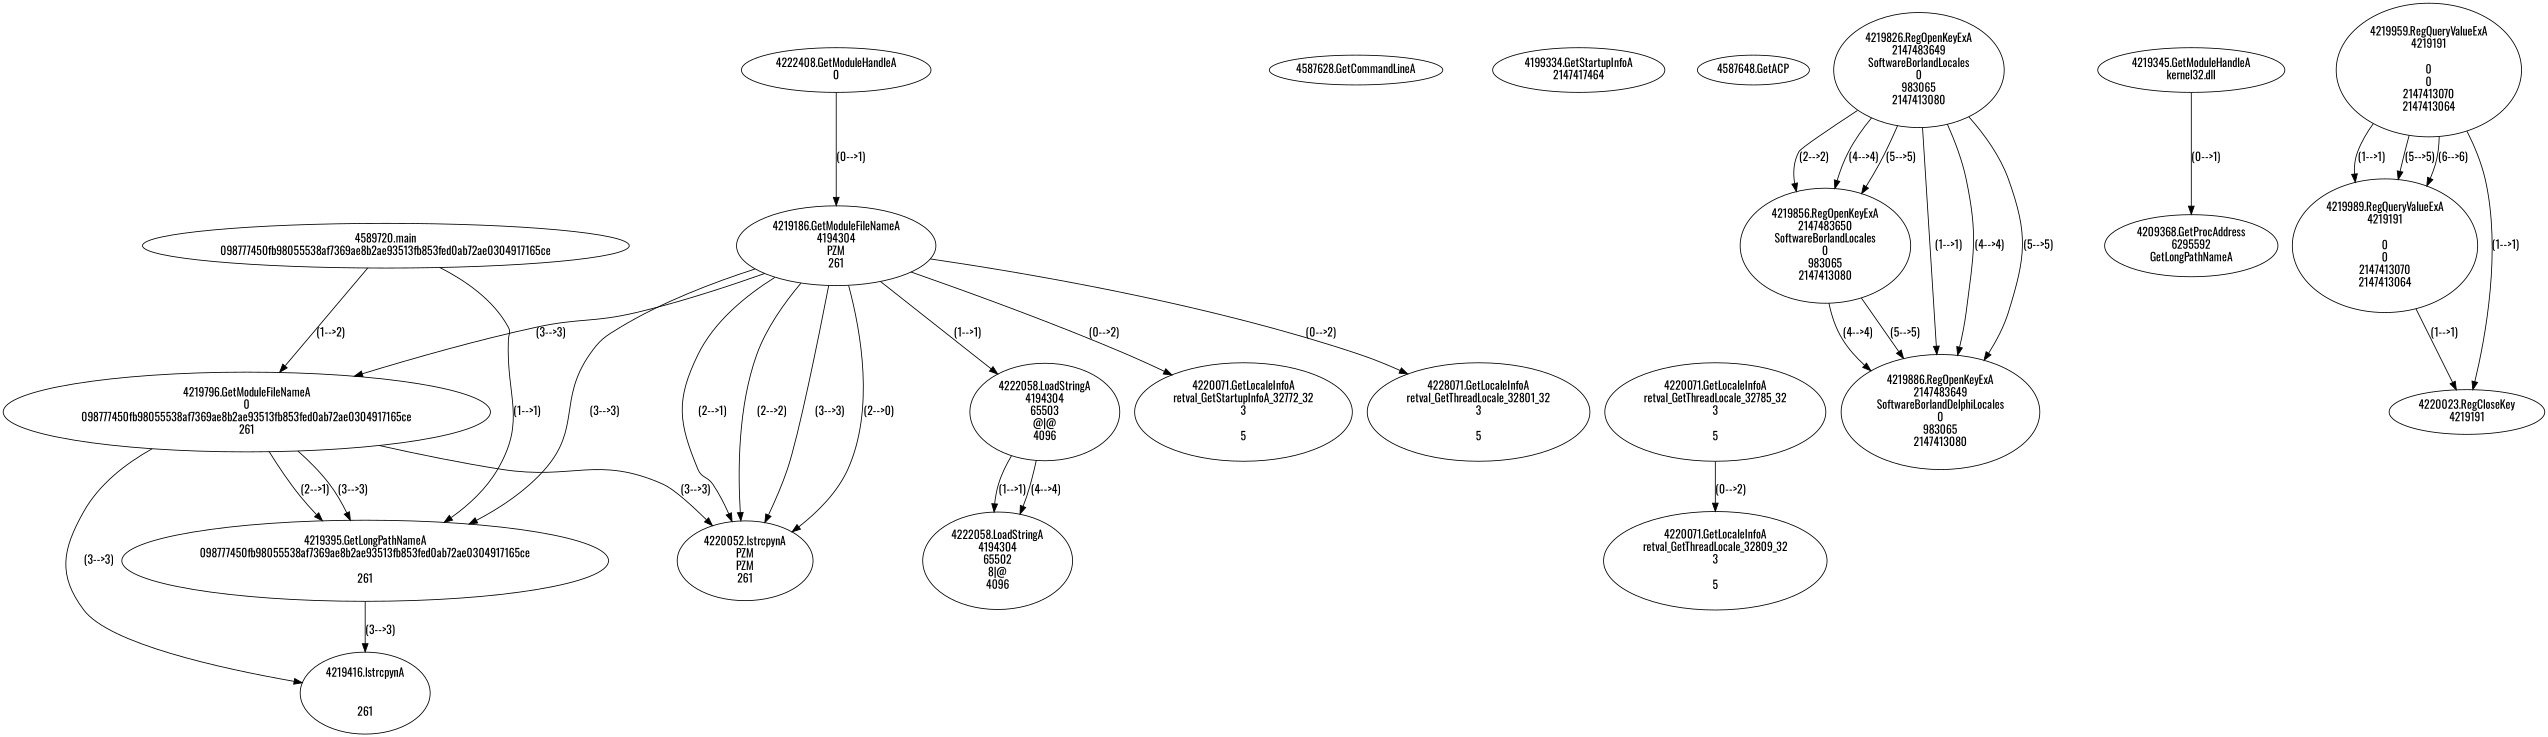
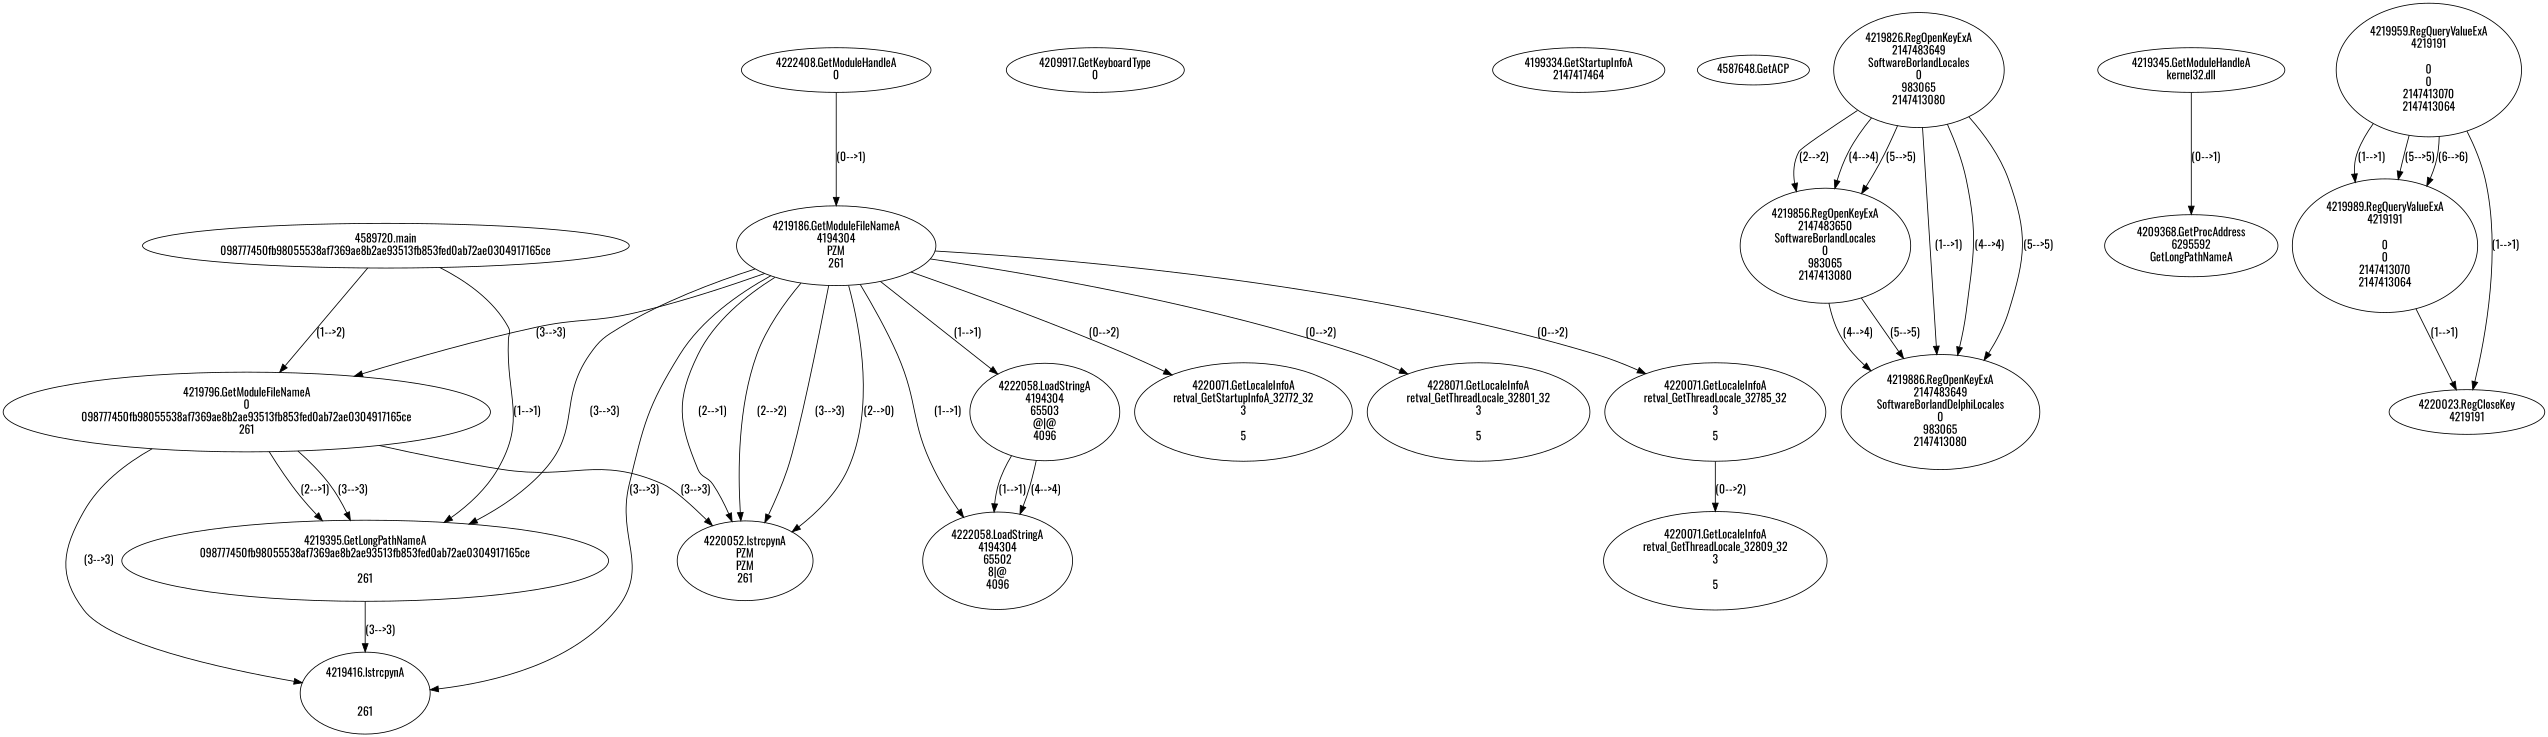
node "4209917.GetKeyboardType 0": added
node "4587628.GetCommandLineA": removed
edge "4219186.GetModuleFileNameA 4194304 PZM 261" -> "4220071.GetLocaleInfoA retval_GetThreadLocale_32785_32 3 5": added, label "(0-->2)"
edge "4219186.GetModuleFileNameA 4194304 PZM 261" -> "4222058.LoadStringA 4194304 65502 8|@ 4096": added, label "(1-->1)"
edge "4219186.GetModuleFileNameA 4194304 PZM 261" -> "4219416.lstrcpynA 261": added, label "(3-->3)"
